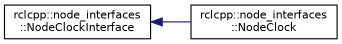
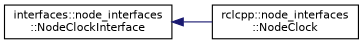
node "rclcpp::node_interfaces ::NodeClockInterface": label "rclcpp::node_interfaces ::NodeClockInterface" -> "interfaces::node_interfaces ::NodeClockInterface"
